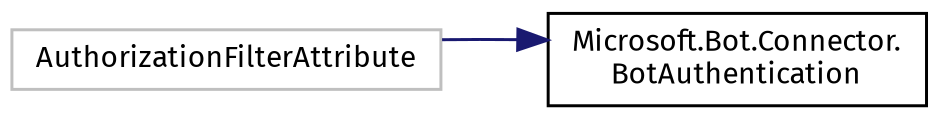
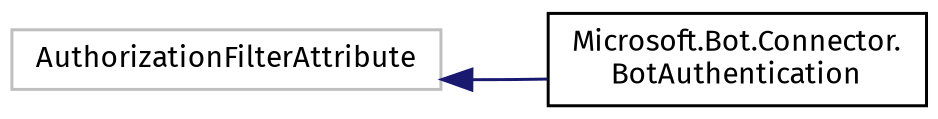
edge "AuthorizationFilterAttribute" -> "Microsoft.Bot.Connector. BotAuthentication": reversed
